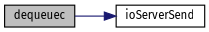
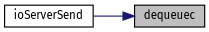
edge "dequeuec" -> "ioServerSend": reversed
